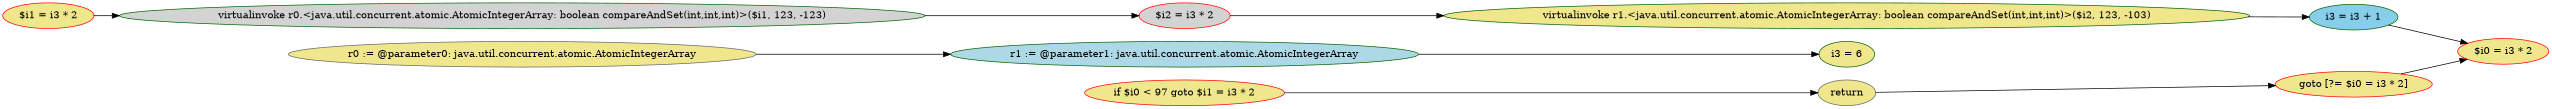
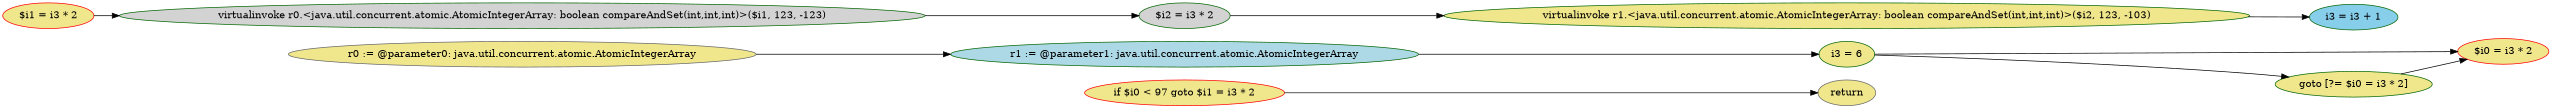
node "$i2 = i3 * 2": color red -> darkgreen
edge "i3 = i3 + 1" -> "$i0 = i3 * 2": now "i3 = 6" -> "$i0 = i3 * 2"
node "goto [?= $i0 = i3 * 2]": color red -> darkgreen
edge "return" -> "goto [?= $i0 = i3 * 2]": now "i3 = 6" -> "goto [?= $i0 = i3 * 2]"
